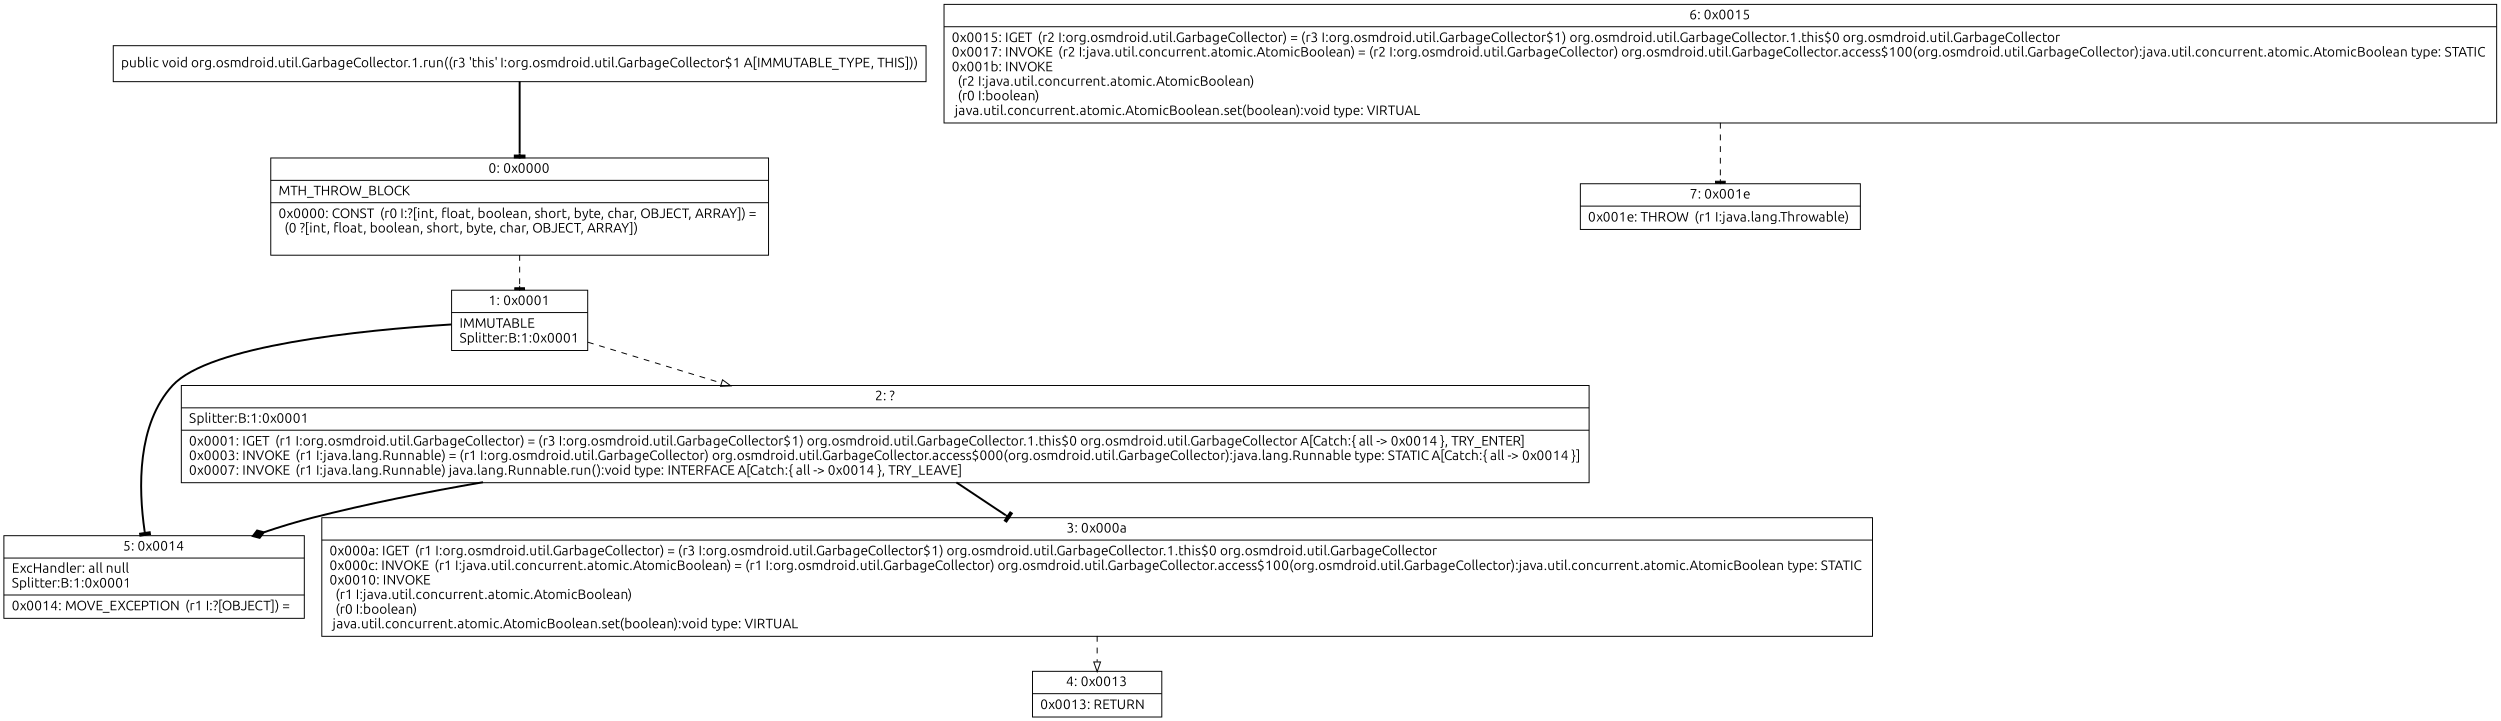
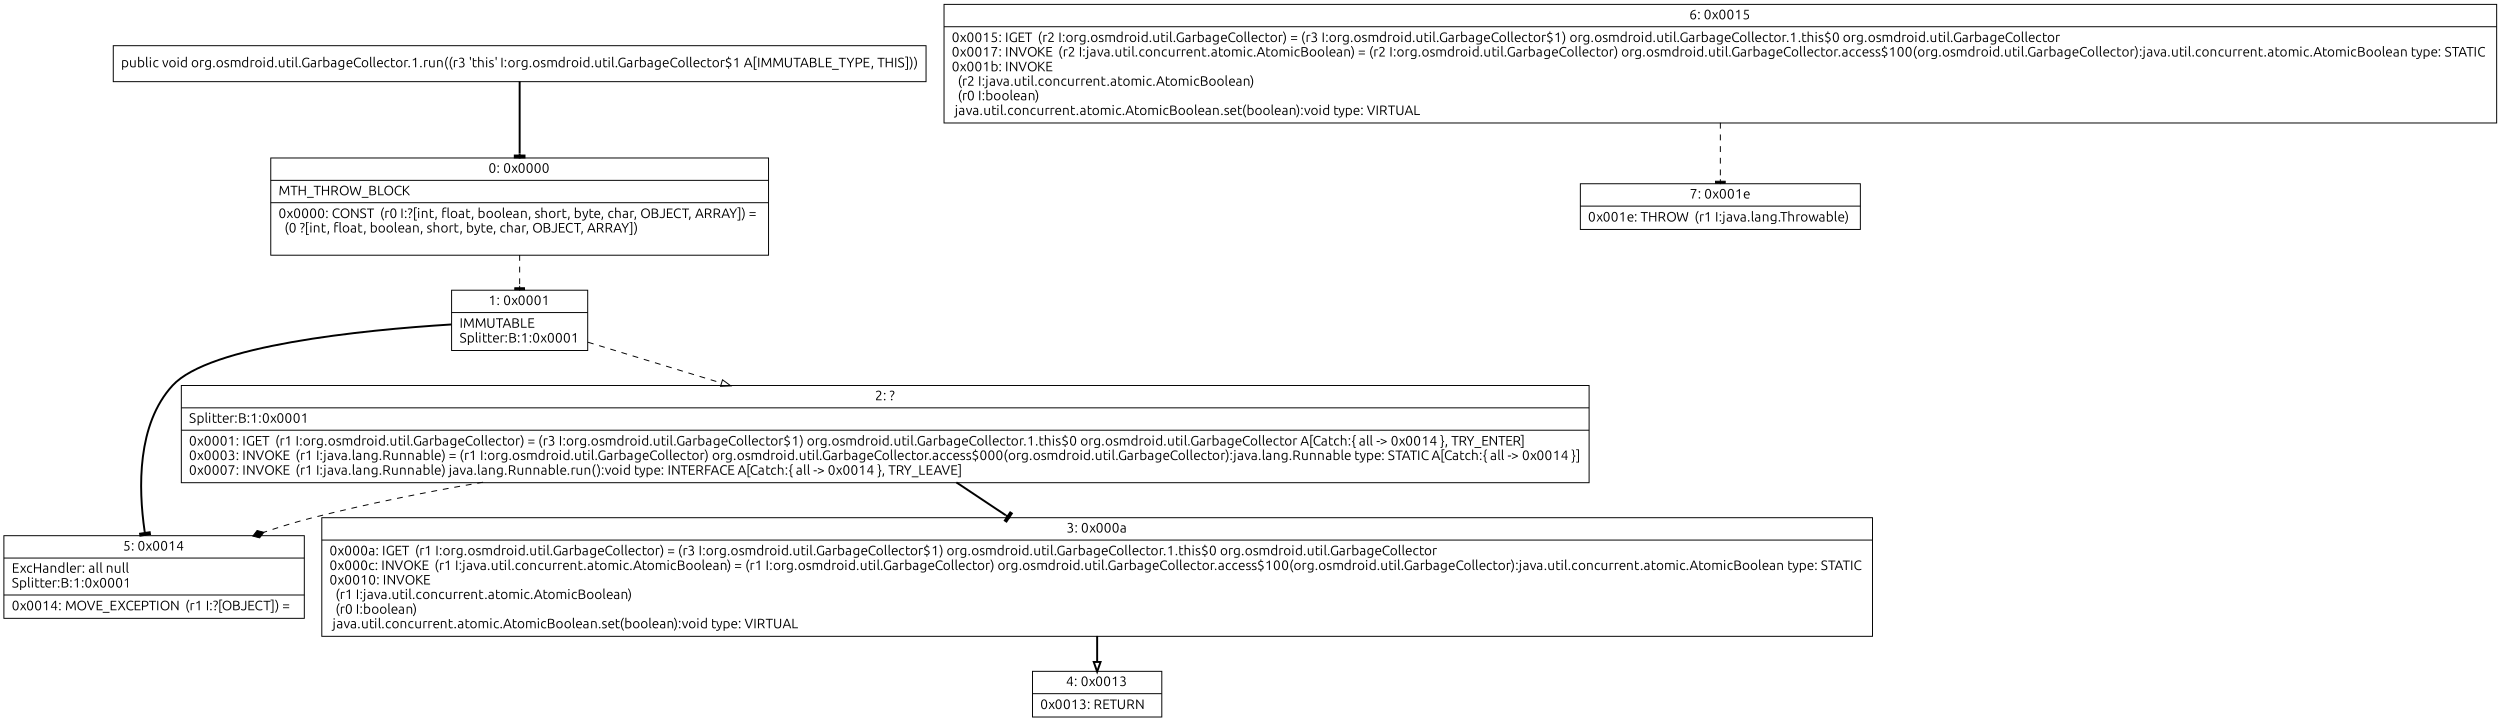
edge "2: ?" -> "5: 0x0014": style bold -> dashed
edge "3: 0x000a" -> "4: 0x0013": style dashed -> bold
